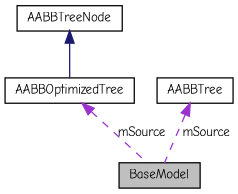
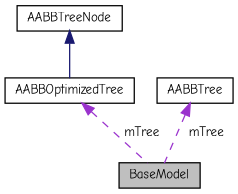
edge "BaseModel" -> "AABBOptimizedTree": label " mSource" -> " mTree"
edge "BaseModel" -> "AABBTree": label " mSource" -> " mTree"
